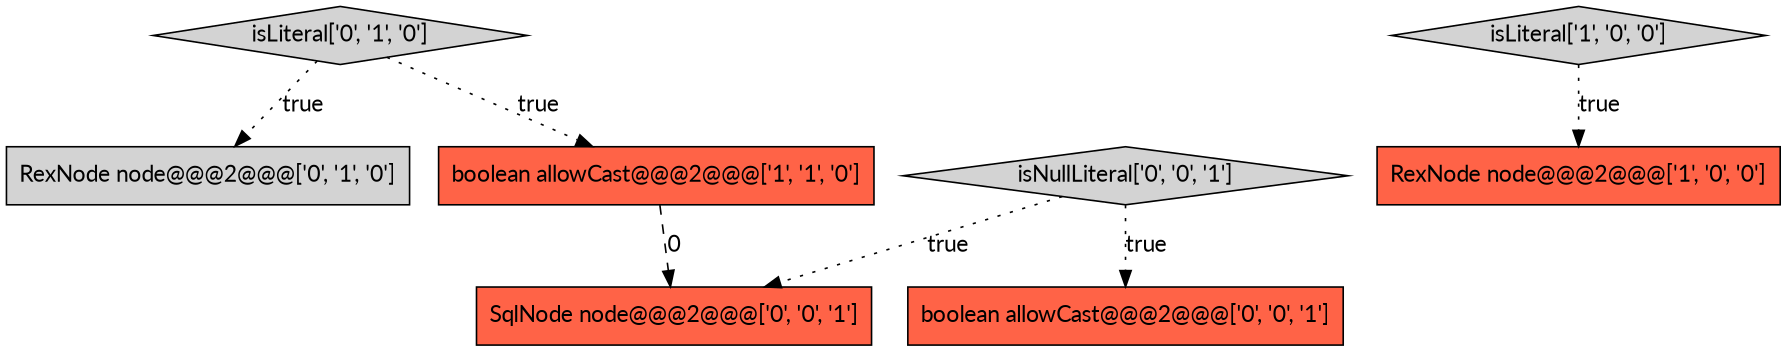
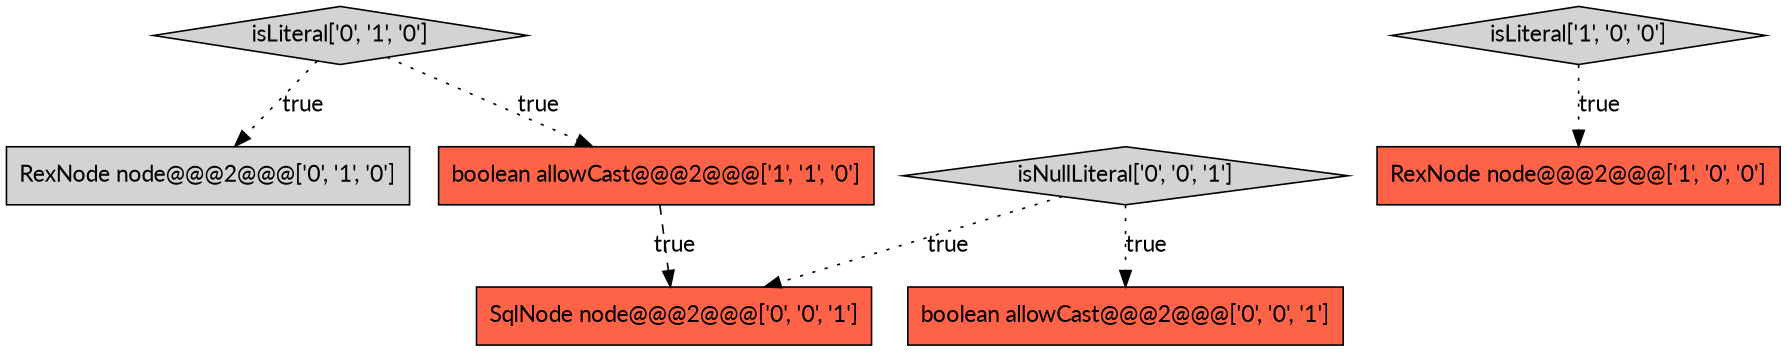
edge "boolean allowCast@@@2@@@['1', '1', '0']" -> "SqlNode node@@@2@@@['0', '0', '1']": label "0" -> "true"
